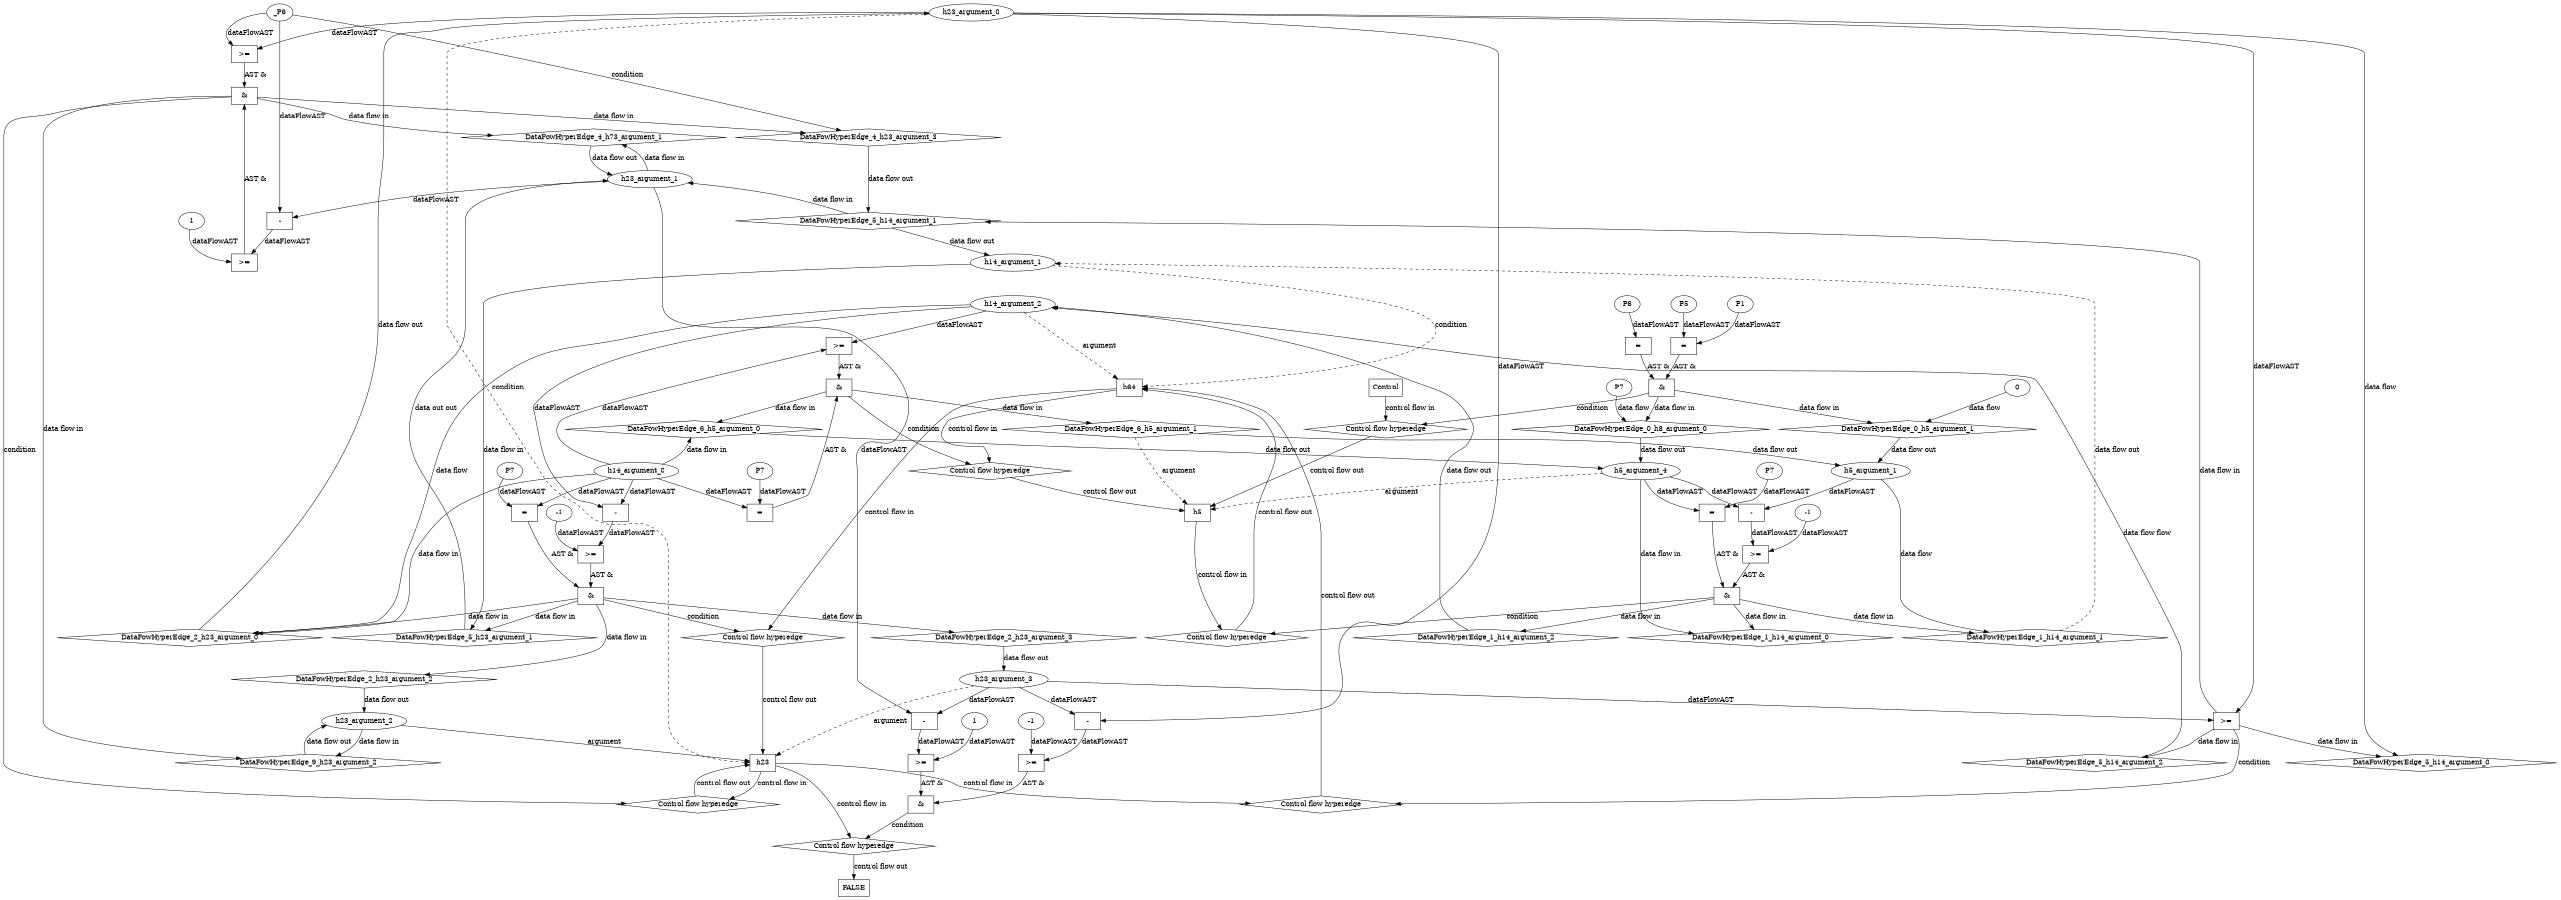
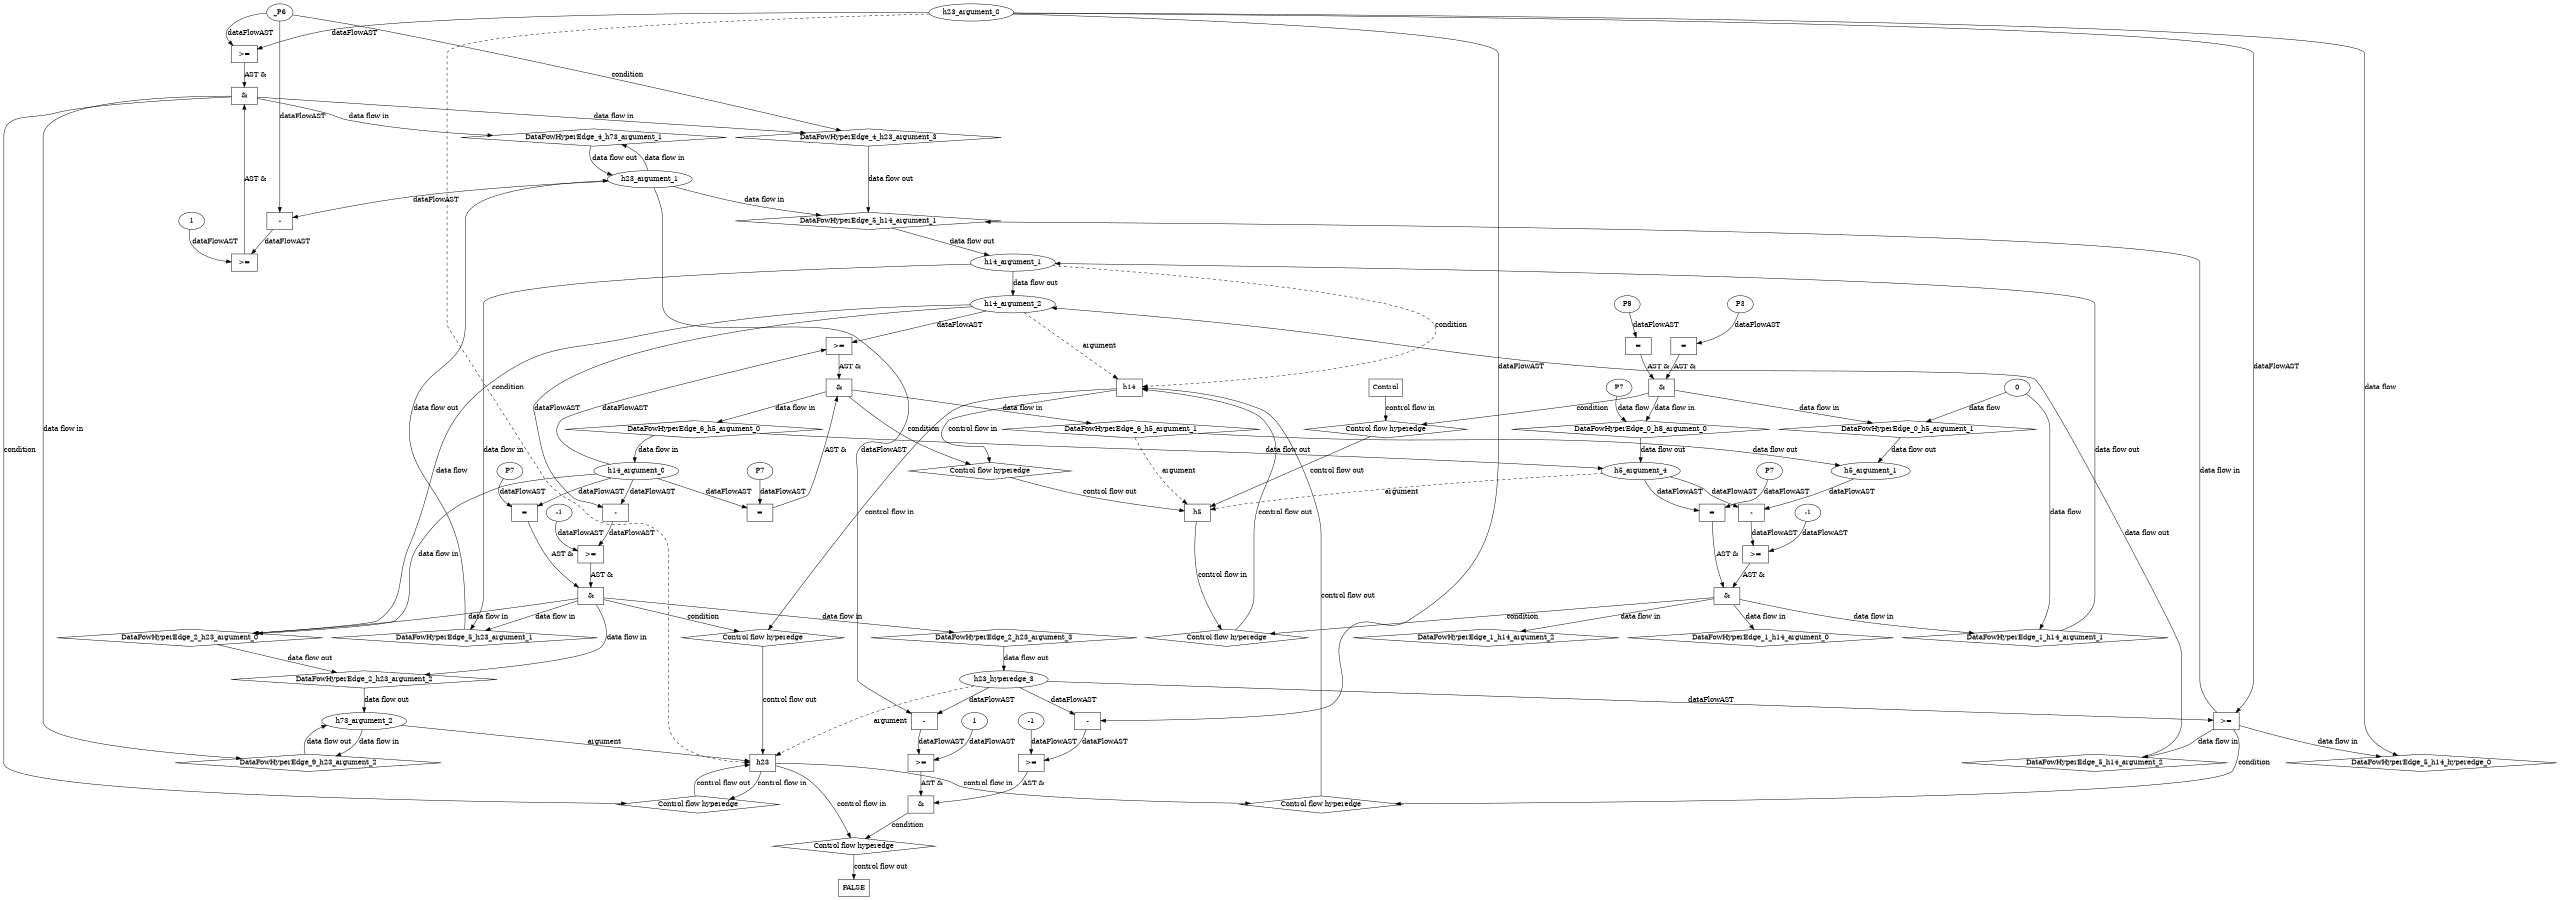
edge "DataFowHyperEdge_2_h23_argument_0" -> "h23_argument_0": now "DataFowHyperEdge_2_h23_argument_0" -> "DataFowHyperEdge_2_h23_argument_2"
edge "DataFowHyperEdge_5_h14_argument_1" -> "h23_argument_1": reversed
edge "DataFowHyperEdge_1_h14_argument_1" -> "h14_argument_1": style dashed -> solid
node "P6": label "P6" -> "P9"
node "P5": removed
node "P1": label "P1" -> "P3"
edge "DataFowHyperEdge_1_h14_argument_2" -> "h14_argument_2": now "h14_argument_1" -> "h14_argument_2"
node "h64": label "h64" -> "h14"
edge "DataFowHyperEdge_5_h23_argument_1" -> "h23_argument_1": label "data out out" -> "data flow out"
edge "h14_argument_0" -> "DataFowHyperEdge_6_h5_argument_0": reversed
edge "DataFowHyperEdge_5_h14_argument_2" -> "h14_argument_2": label "data flow flow" -> "data flow out"
edge "h5_argument_4" -> "DataFowHyperEdge_1_h14_argument_0": removed, label "data flow in"
edge "h5_argument_1" -> "DataFowHyperEdge_1_h14_argument_1": now "0" -> "DataFowHyperEdge_1_h14_argument_1"
node "h23_argument_3": label "h23_argument_3" -> "h23_hyperedge_3"
node "h23_argument_2": label "h23_argument_2" -> "h73_argument_2"
node "DataFowHyperEdge_5_h14_argument_0": label "DataFowHyperEdge_5_h14_argument_0" -> "DataFowHyperEdge_5_h14_hyperedge_0"
